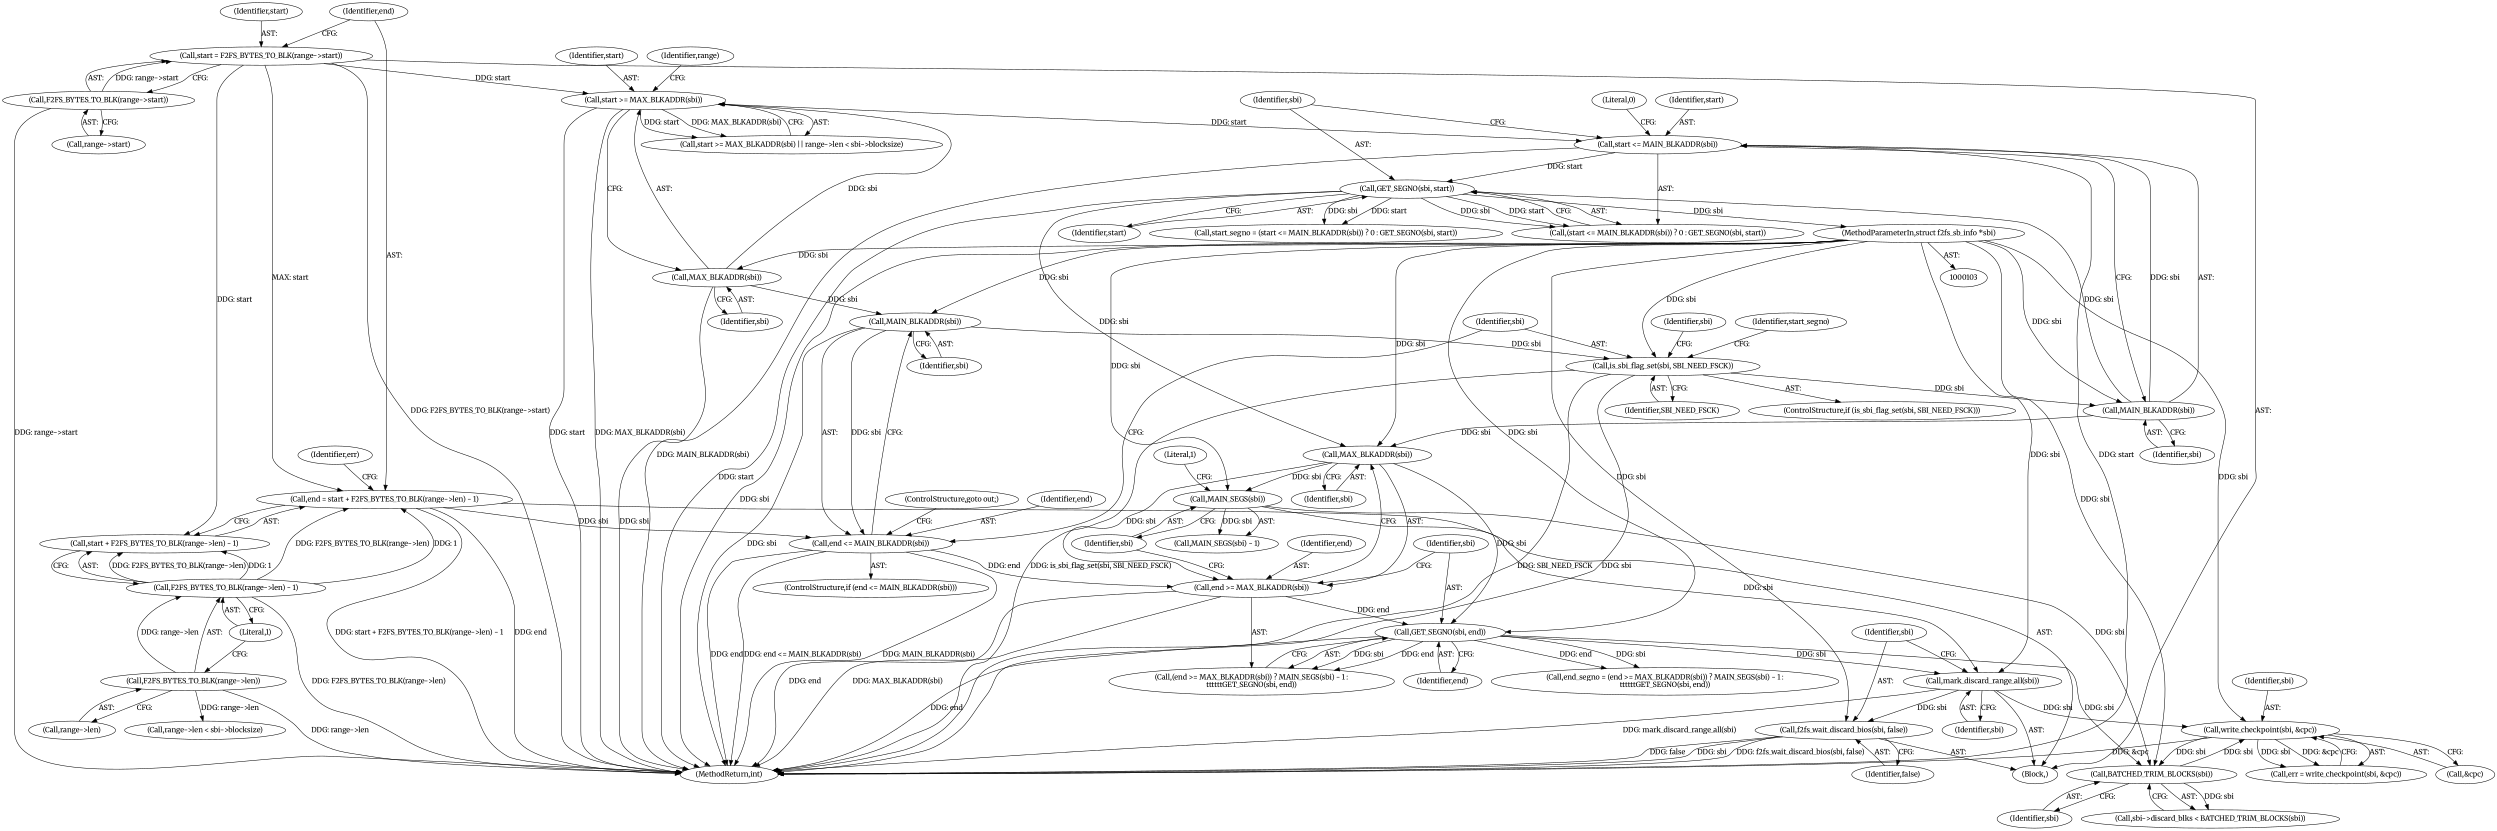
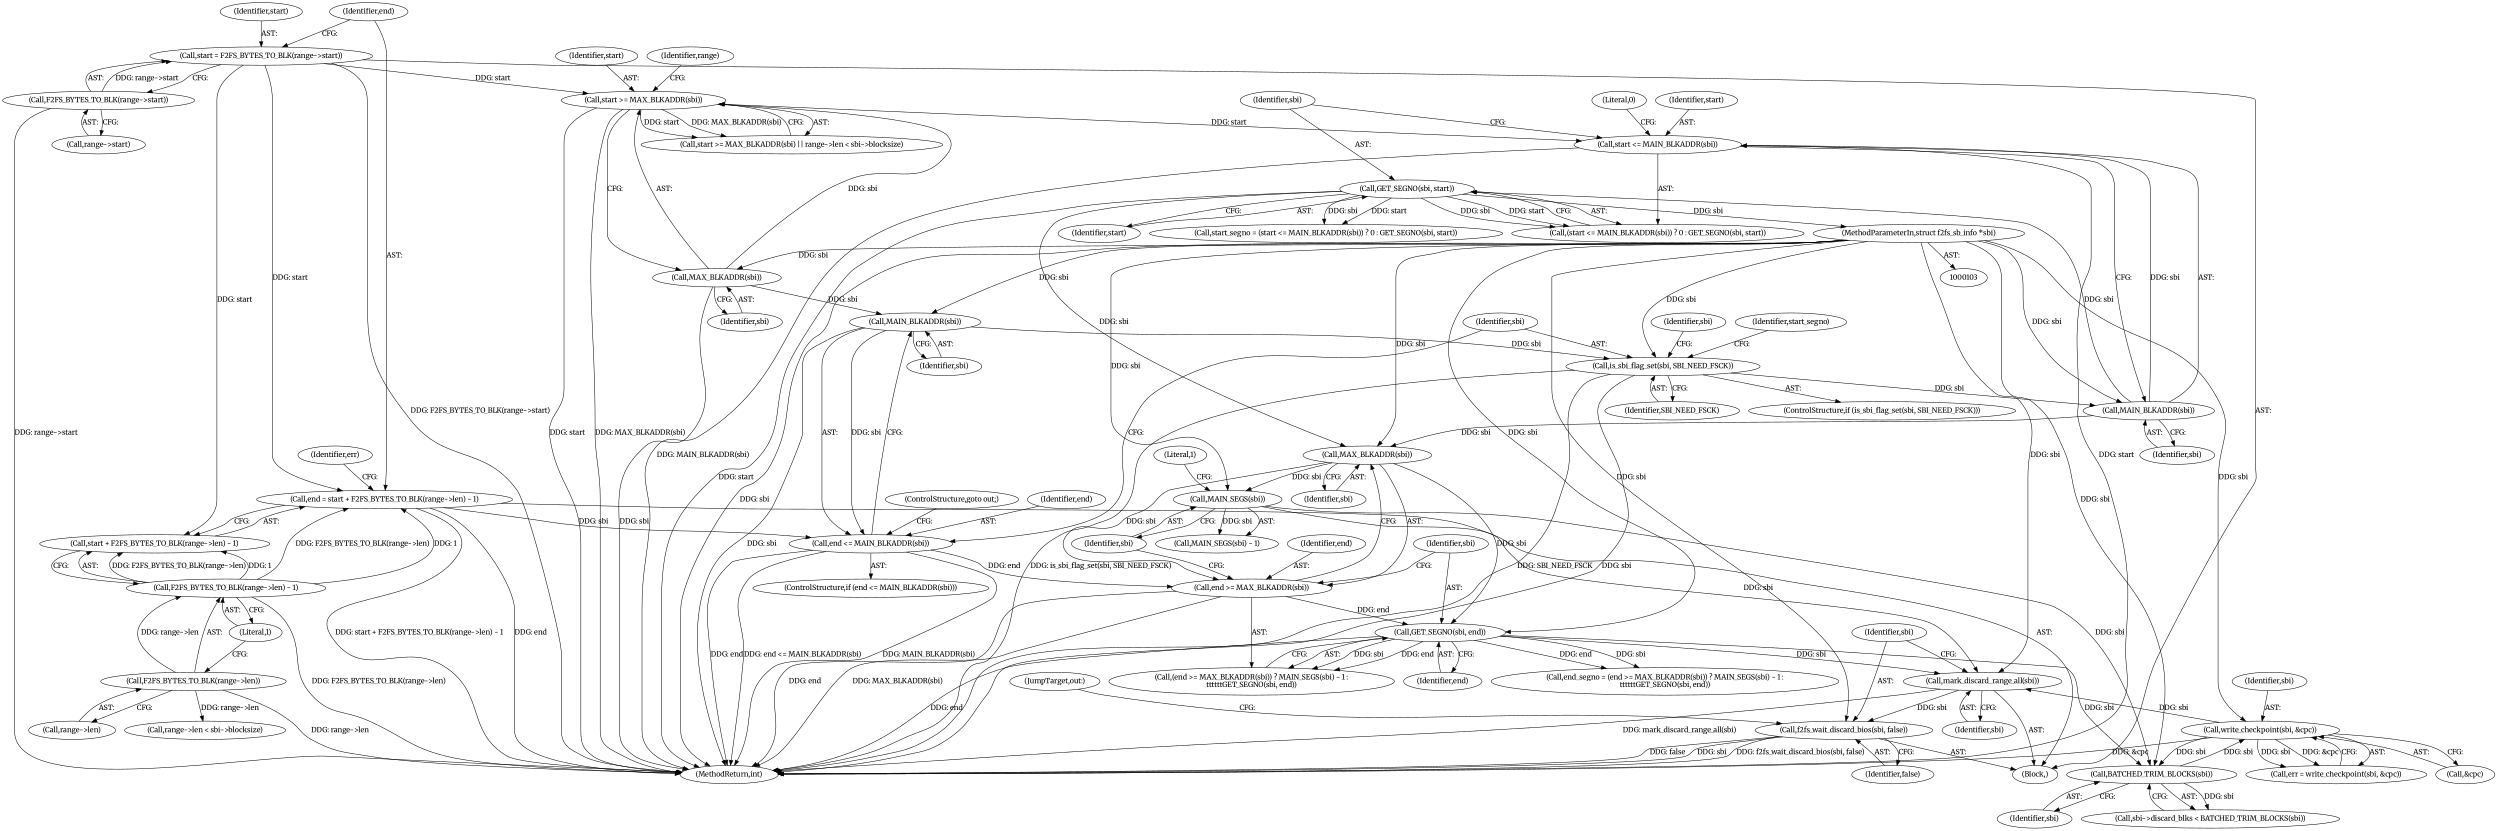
edge "(Call,start <= MAIN_BLKADDR(sbi))" -> "(Call,GET_SEGNO(sbi, start))": removed, label "DDG: start"
edge "(Call,start = F2FS_BYTES_TO_BLK(range->start))" -> "(Call,end = start + F2FS_BYTES_TO_BLK(range->len) - 1)": label "MAX: start" -> "DDG: start"
node "(JumpTarget,out:)": added
edge "(Call,mark_discard_range_all(sbi))" -> "(Call,write_checkpoint(sbi, &cpc))": reversed
